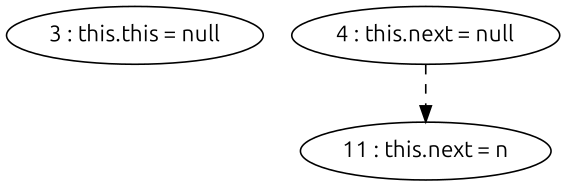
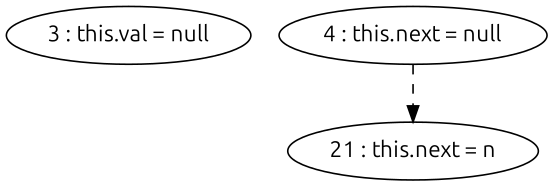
node "3 : this.this = null": label "3 : this.this = null" -> "3 : this.val = null"
node "11 : this.next = n": label "11 : this.next = n" -> "21 : this.next = n"
